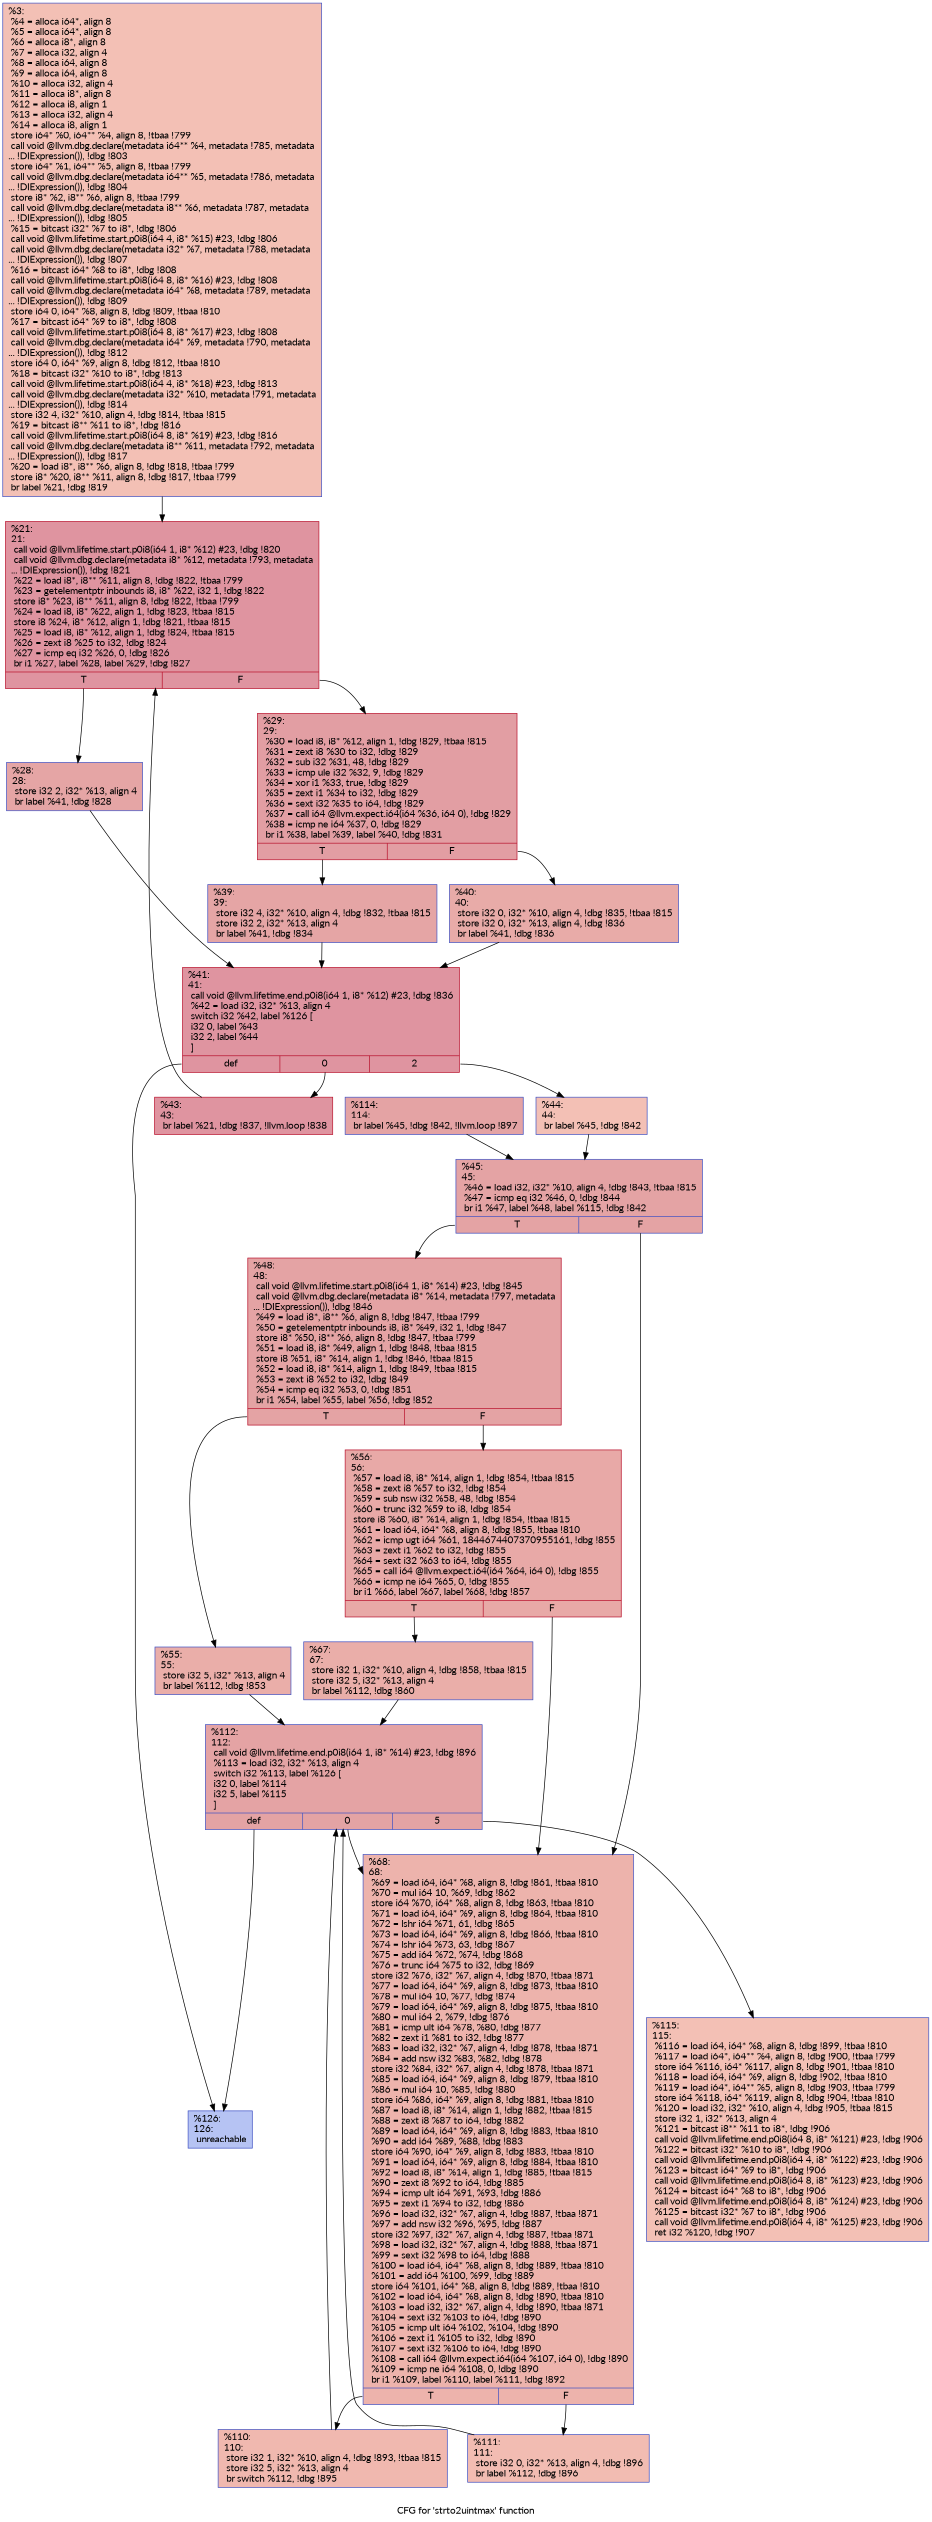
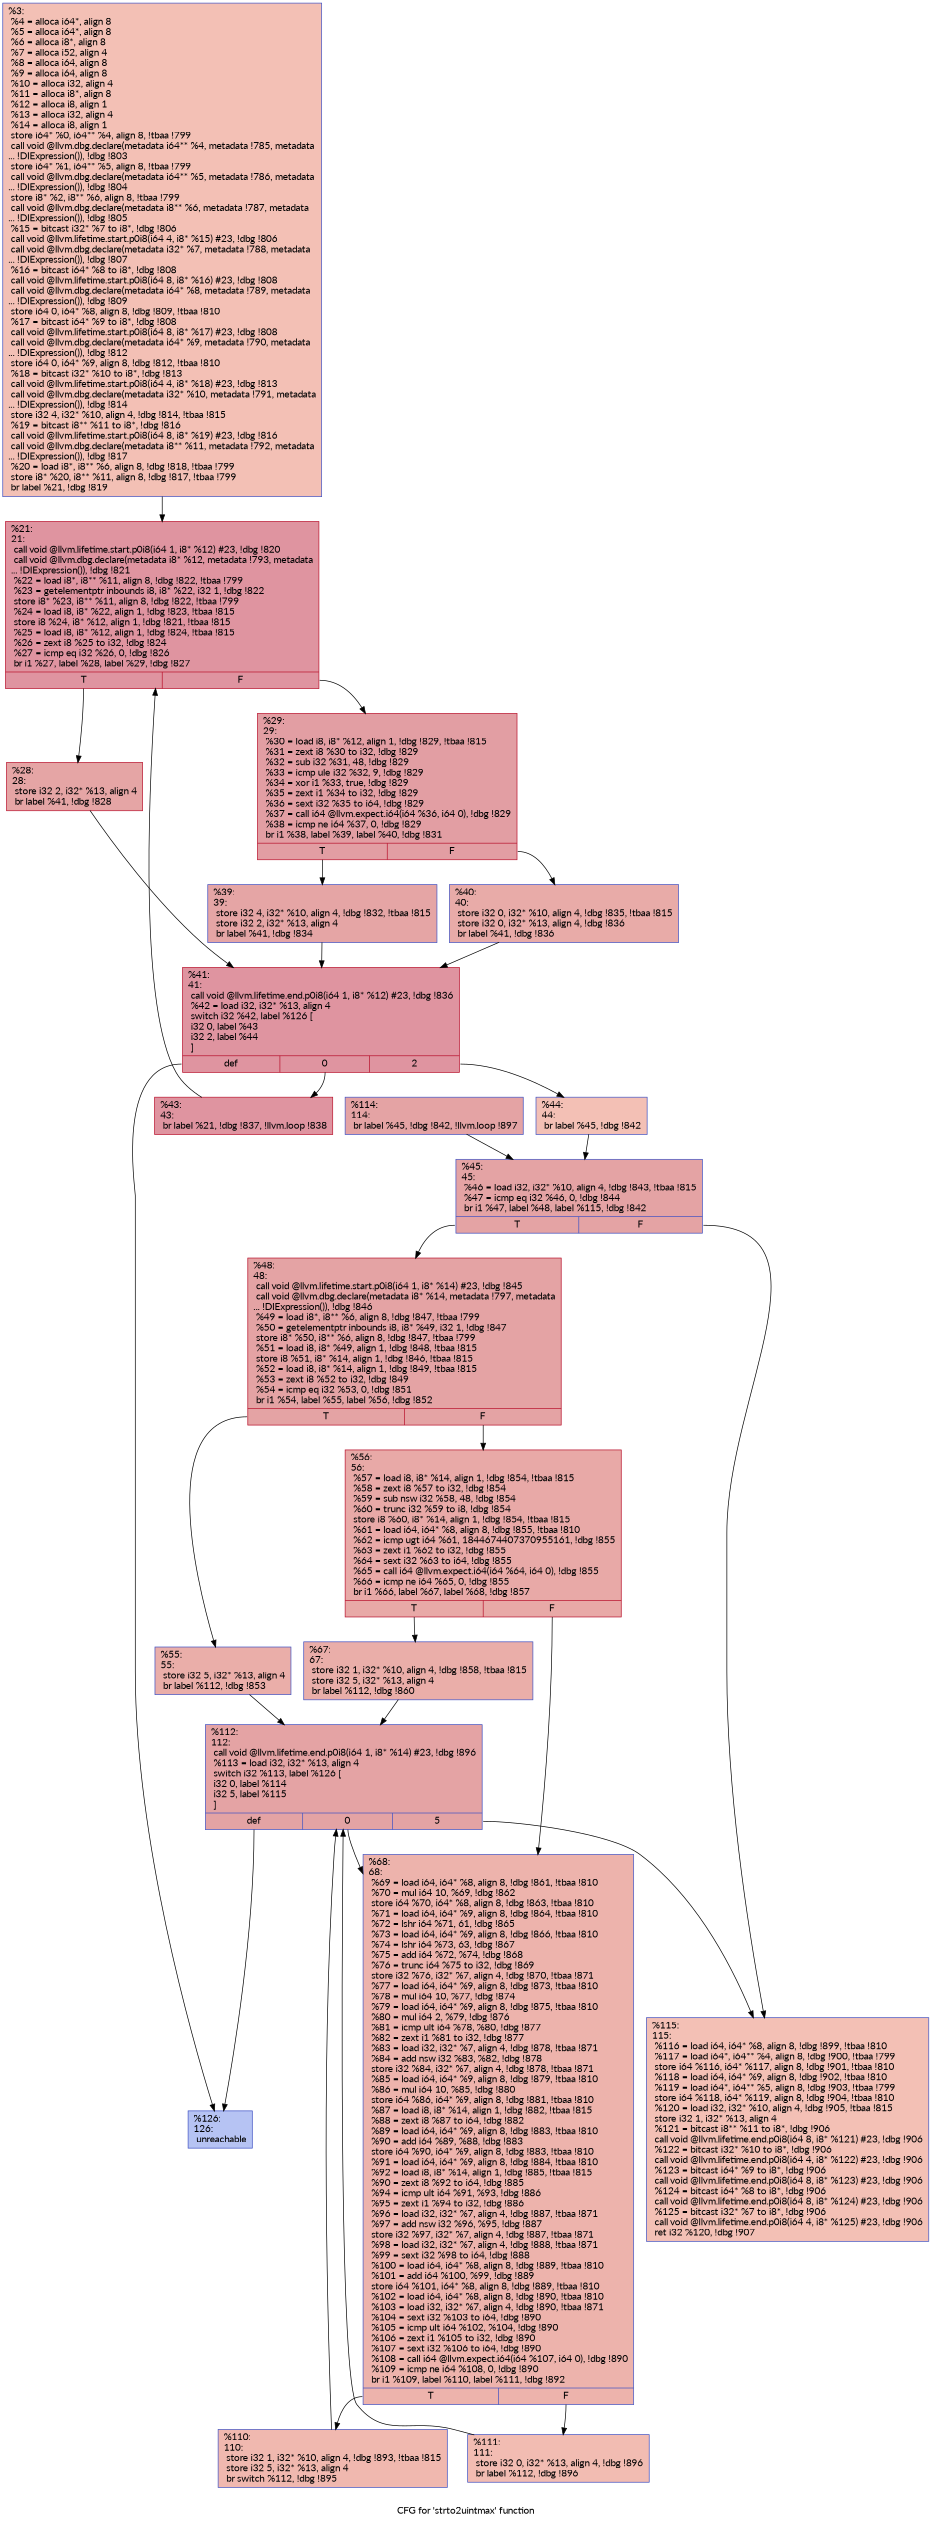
node "%3:": text "%7 = alloca i32, align 4" -> "%7 = alloca i52, align 4"
node "%28:": color #3d50c3ff -> #b70d28ff
edge "%45:" -> "%68:": now "%45:" -> "%115:"
